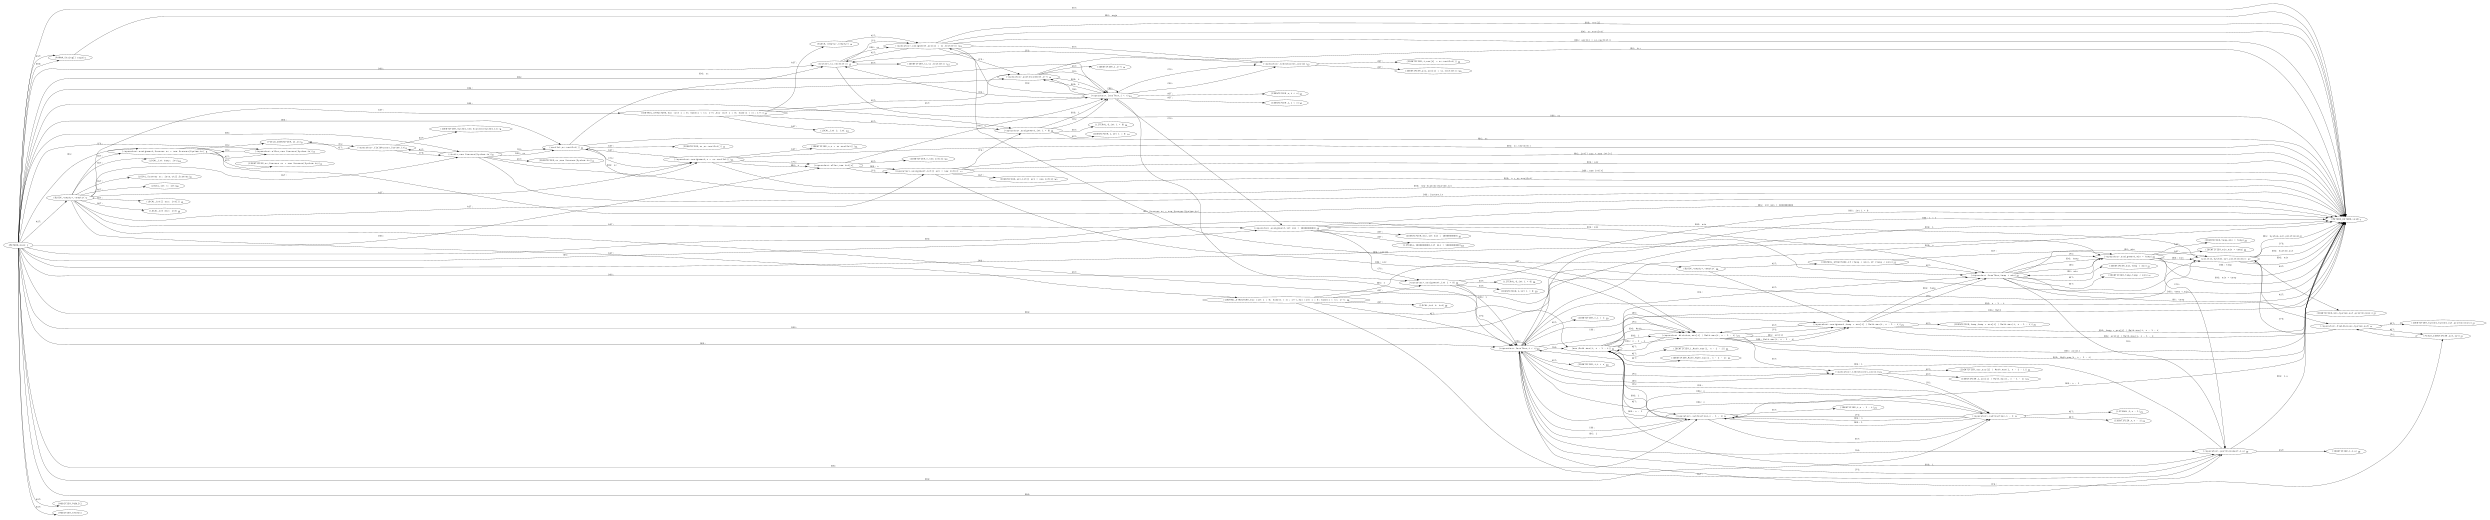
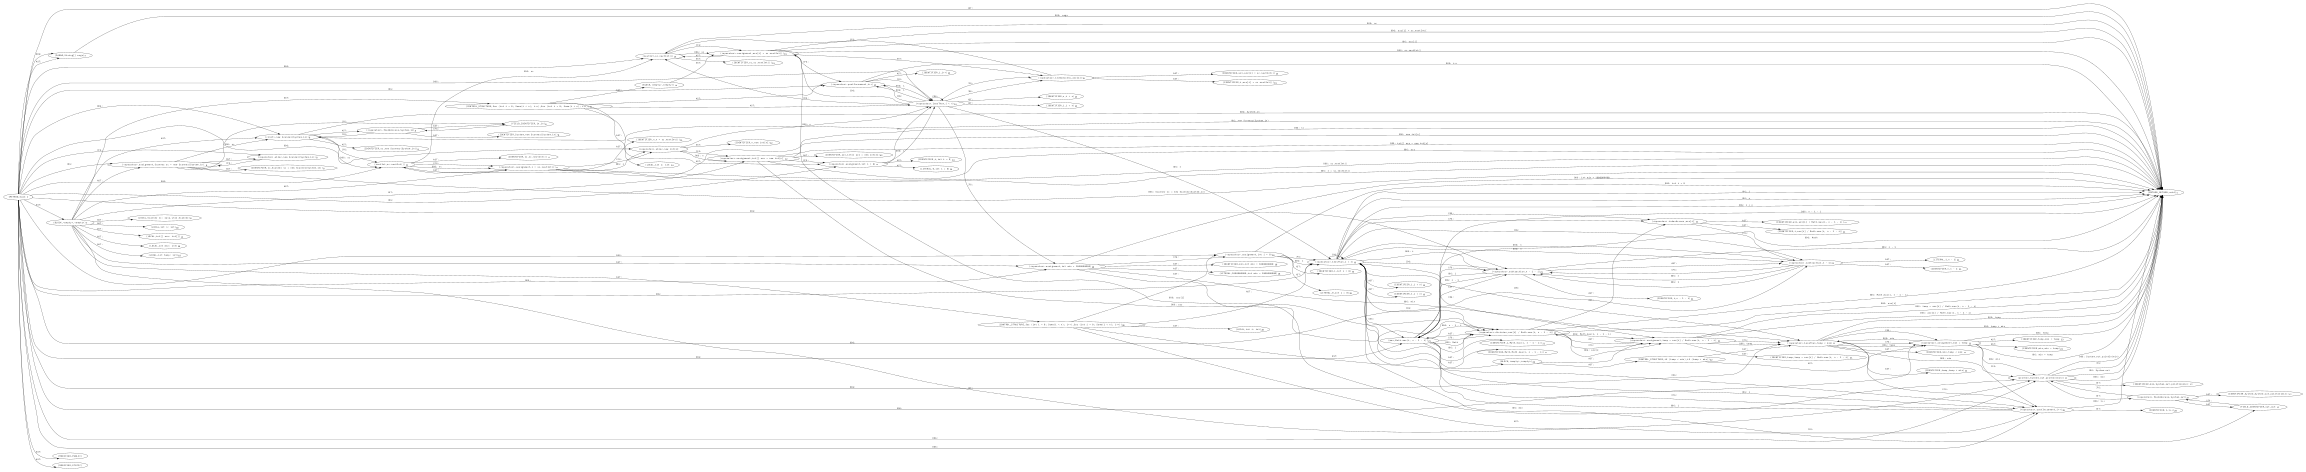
edge "(<operator>.assignment,Scanner sc = new Scanner(System.in))" -> "(<init>,new Scanner(System.in))": added, label "DDG: sc"
